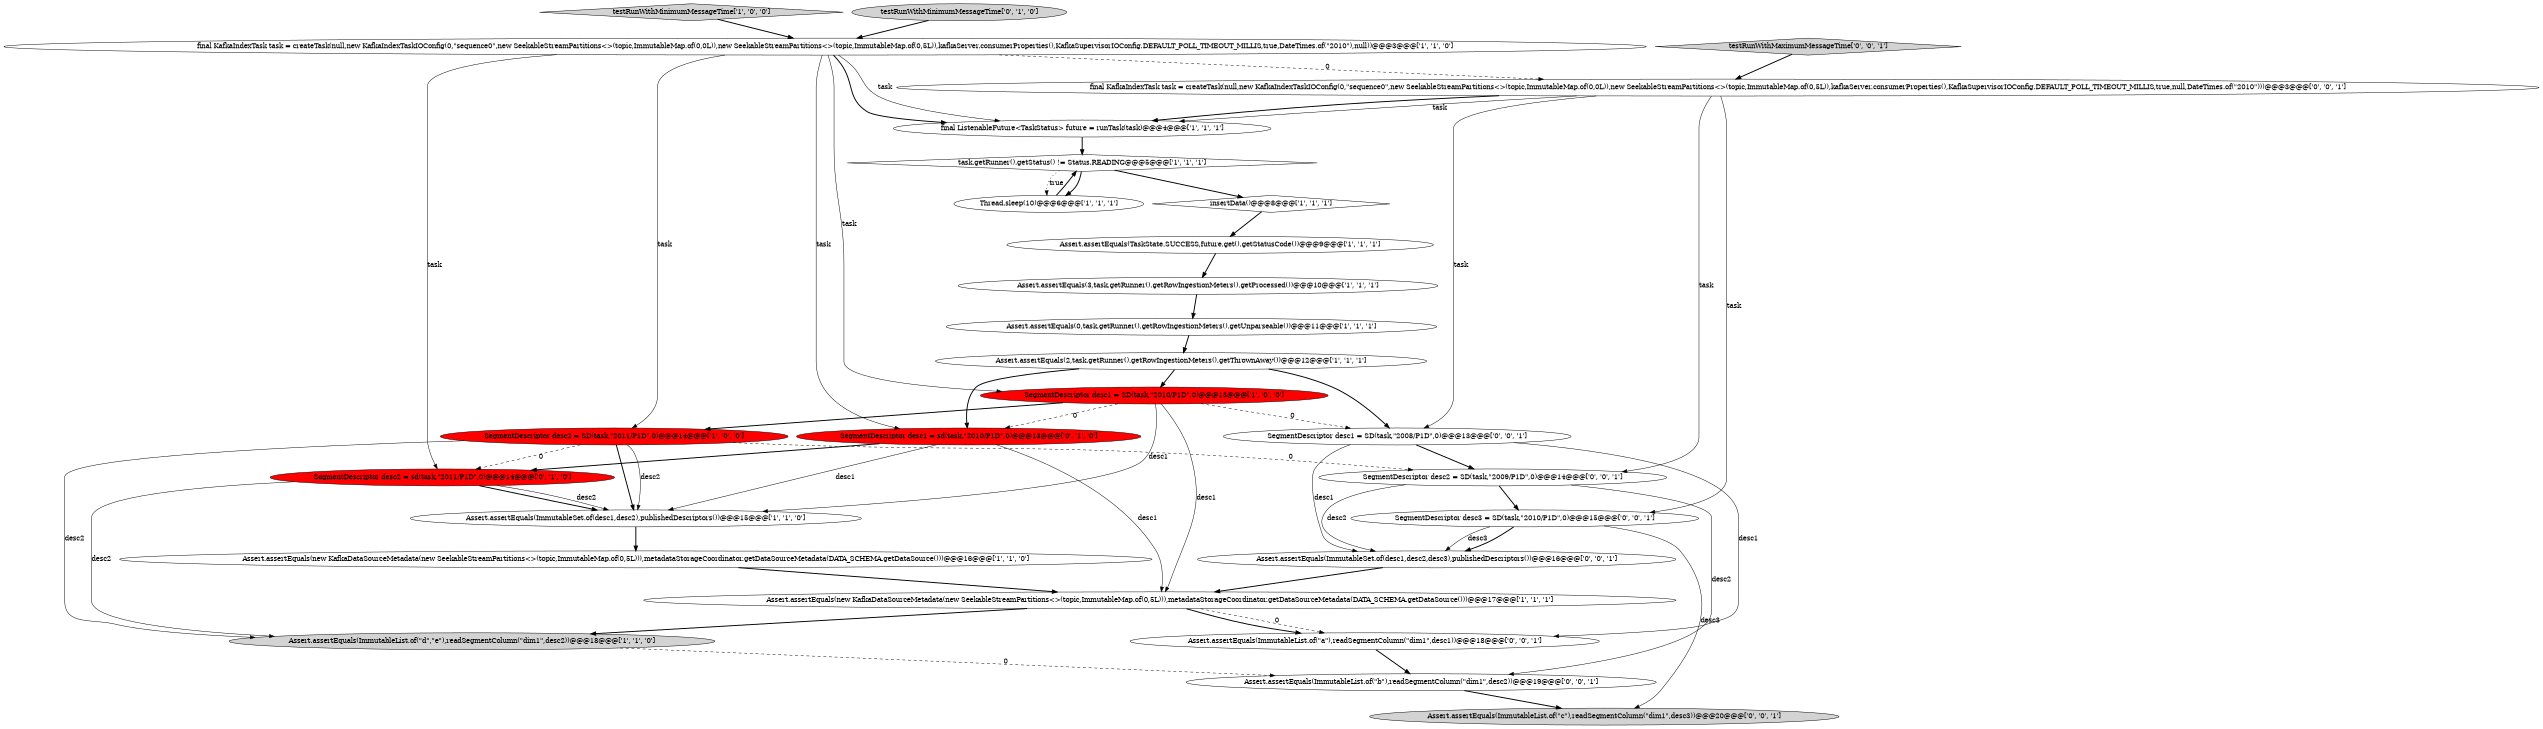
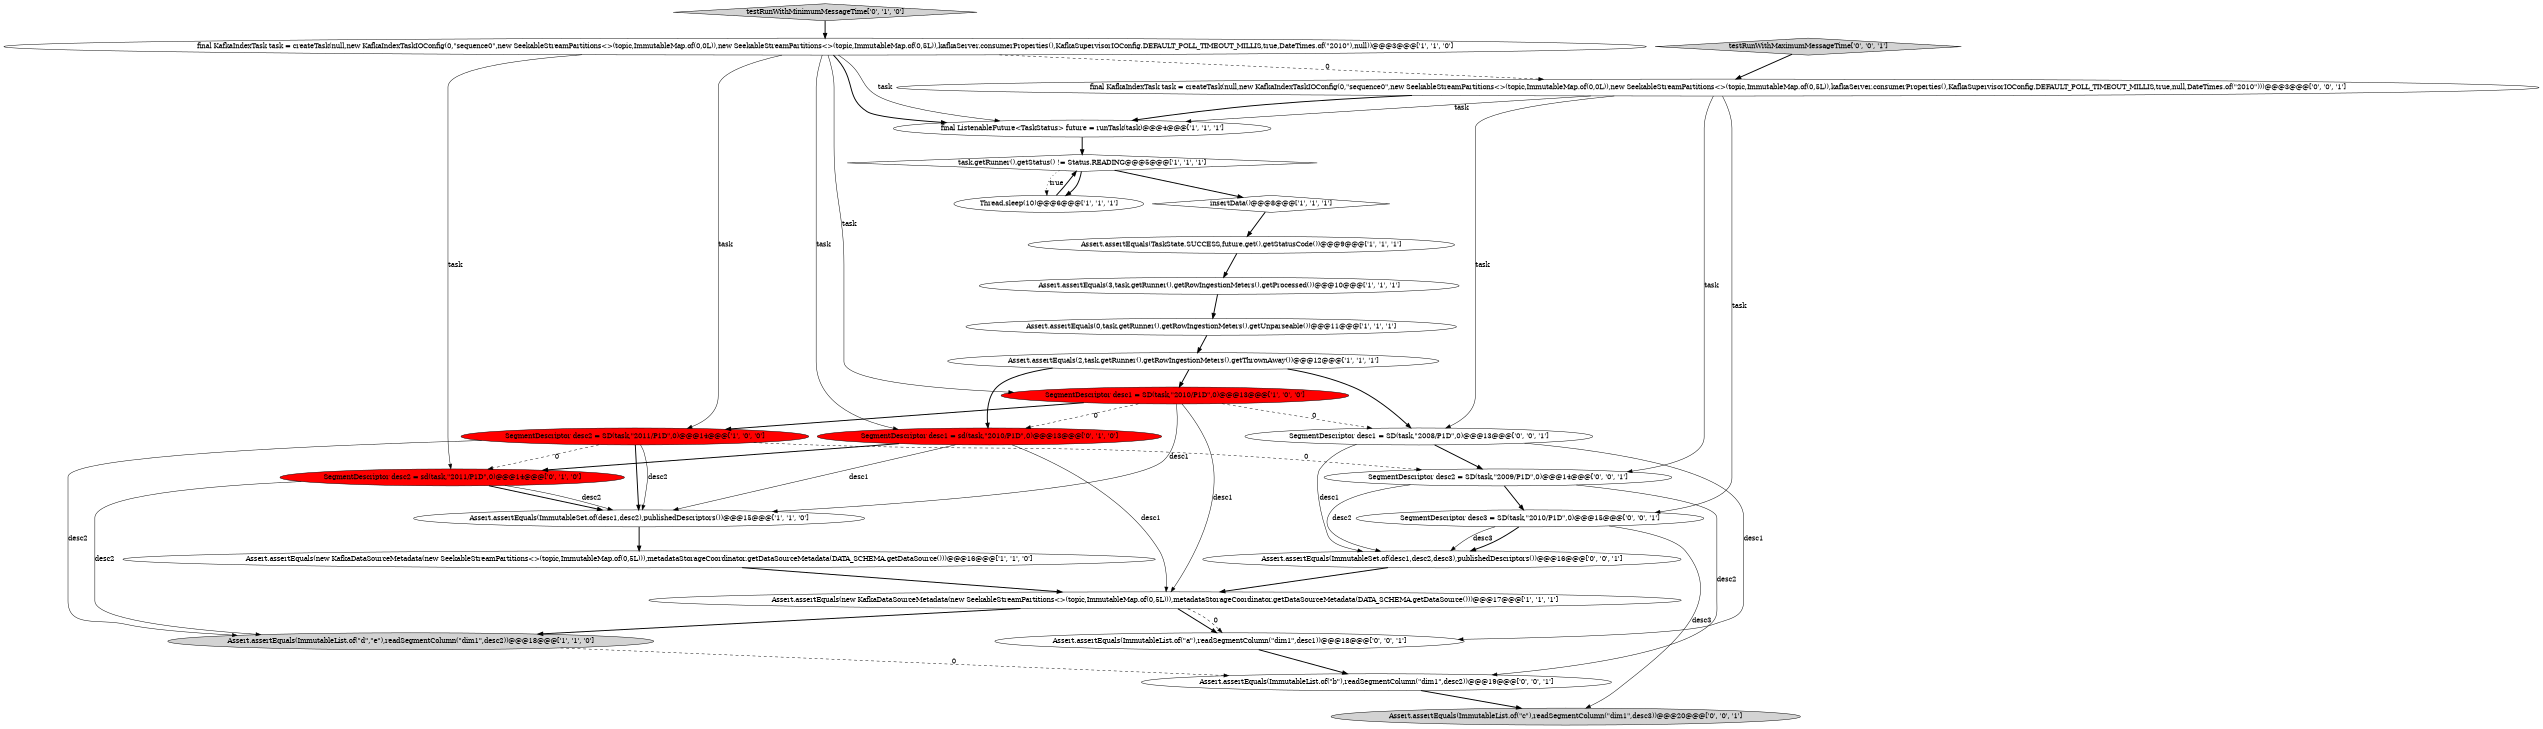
node "testRunWithMinimumMessageTime['1', '0', '0']": removed
node "testRunWithMinimumMessageTime['0', '1', '0']": shape ellipse -> diamond
